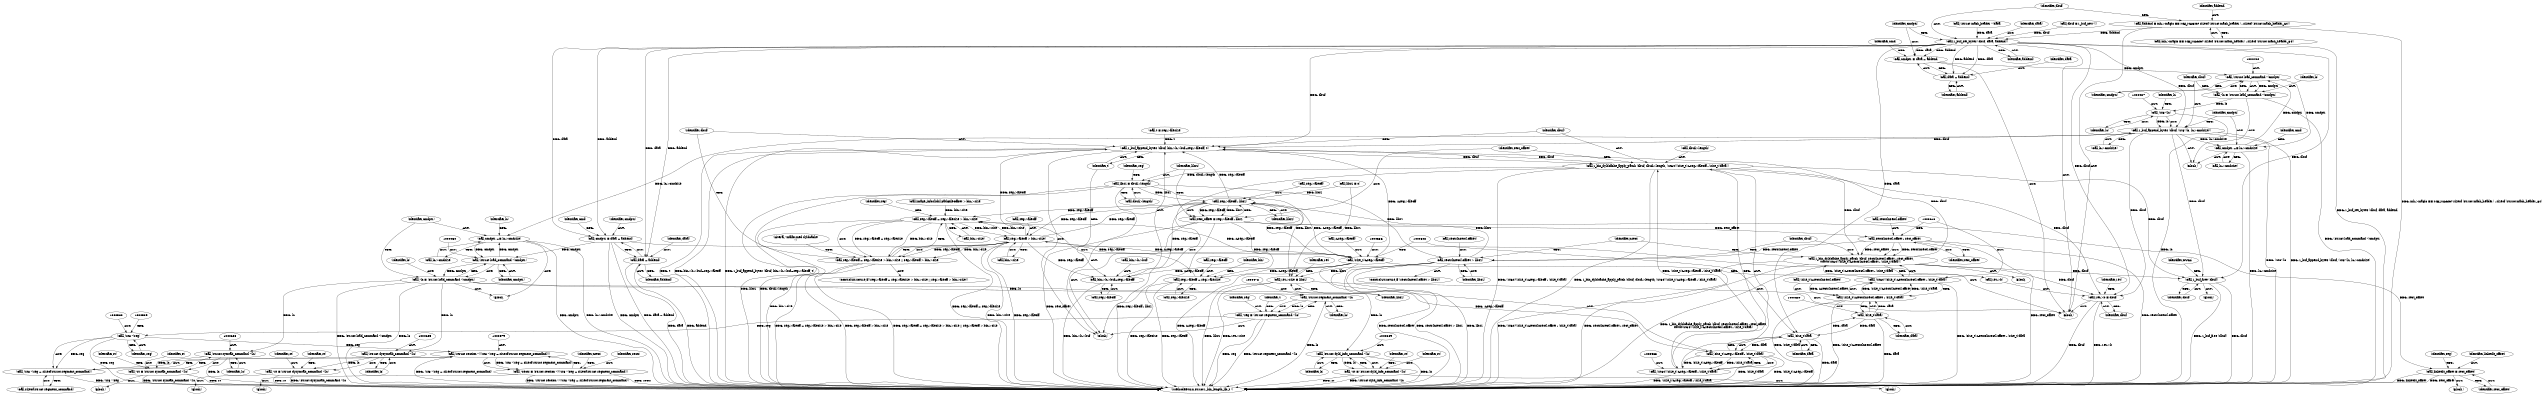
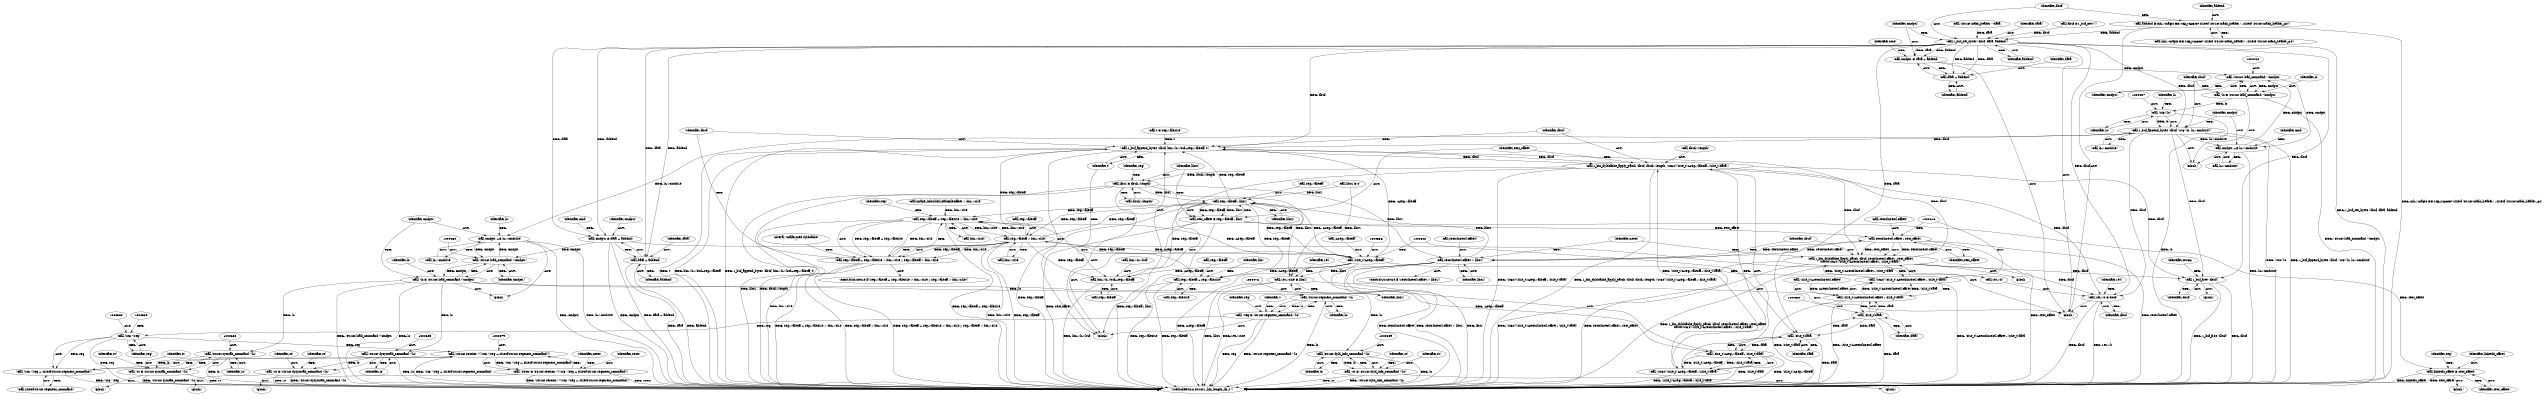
edge "(Call,sects[nsect].offset > libsz)" -> "(Call,sects[nsect].offset - sect_offset)": added, label "DDG: sects[nsect].offset"
edge "(Call,sect_offset = seg->fileoff - libsz)" -> "(Call,seg->fileoff + seg->filesize)": now "(Call,seg->fileoff - libsz)" -> "(Call,seg->fileoff + seg->filesize)"
edge "(Call,seg->fileoff - libsz)" -> "(MethodReturn,struct r_bin_length_lib_t *)": added, label "DDG: seg->fileoff"
node "1000533": removed
edge "(Call,(struct dysymtab_command *)lc)" -> "(MethodReturn,struct r_bin_length_lib_t *)": added, label "DDG: lc"
